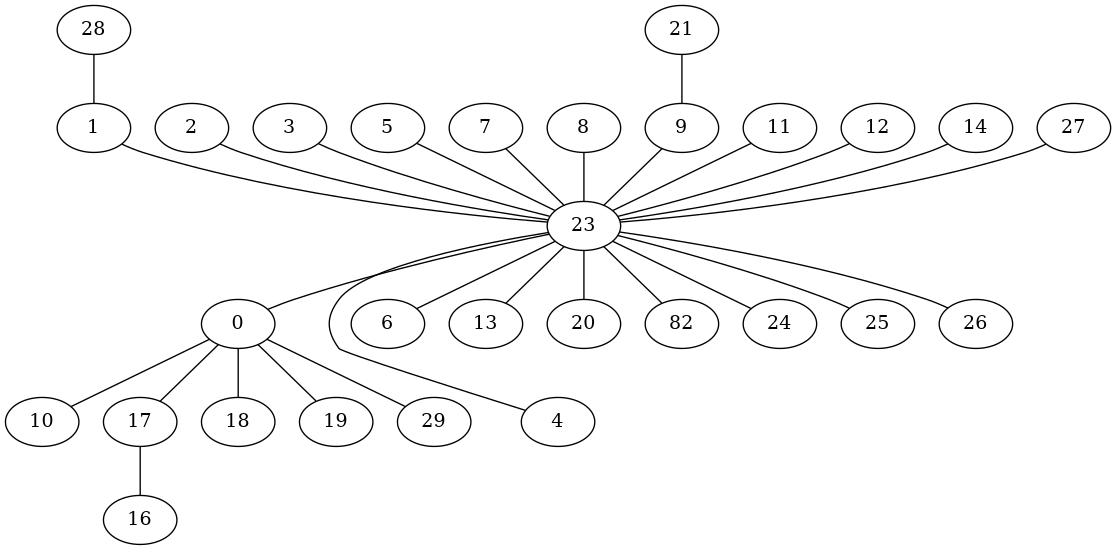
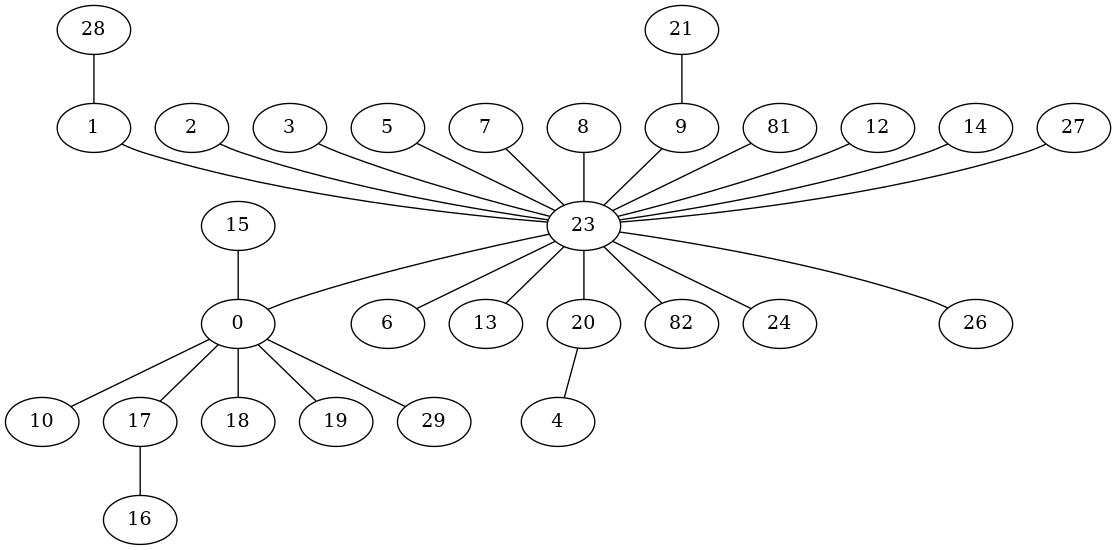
node "11": label "11" -> "81"
node "15": added
edge "23" -- "4": now "20" -- "4"
node "25": removed
